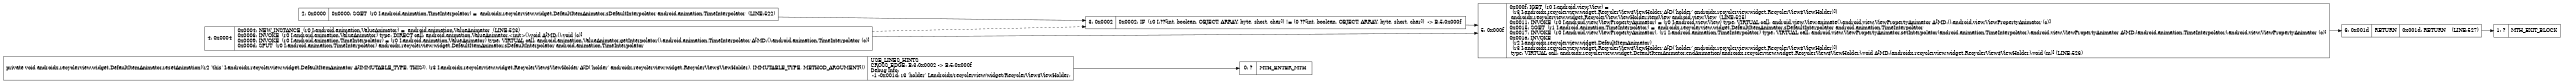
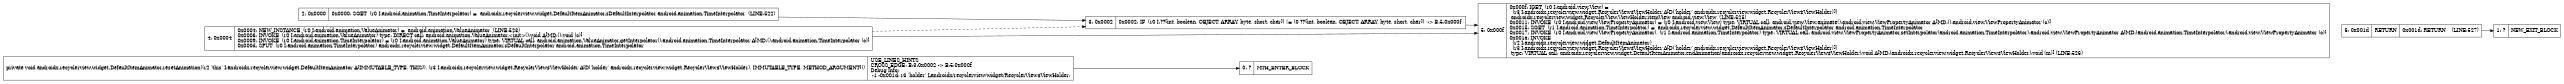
edge "5: 0x000f" -> "6: 0x001d": removed
node "1: ?": text "MTH_EXIT_BLOCK" -> "NEW_EXIT_BLOCK"
node "0: ?": text "MTH_ENTER_MTH" -> "MTH_ENTER_BLOCK"
